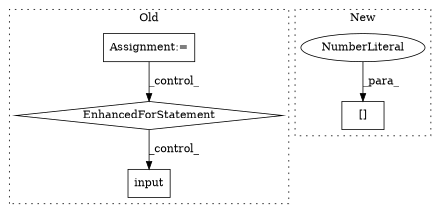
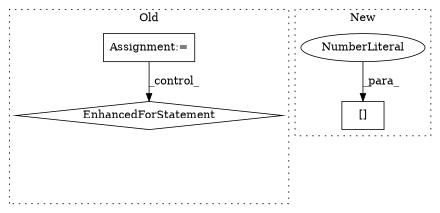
node "input": removed
